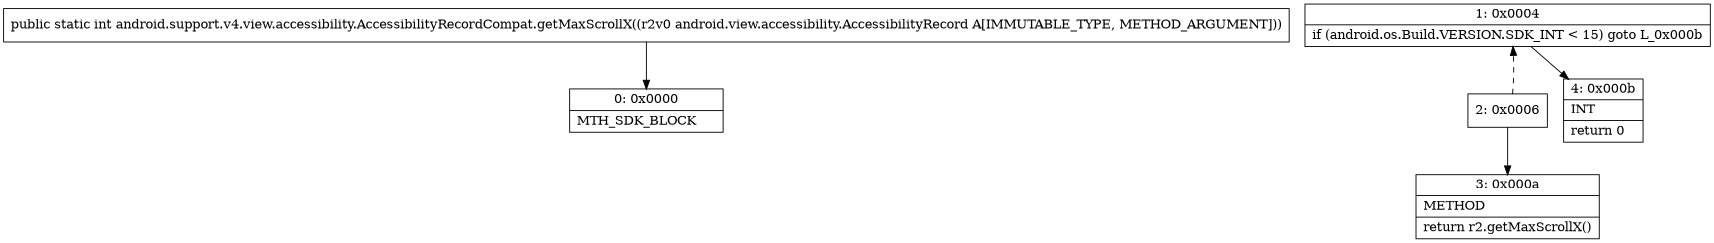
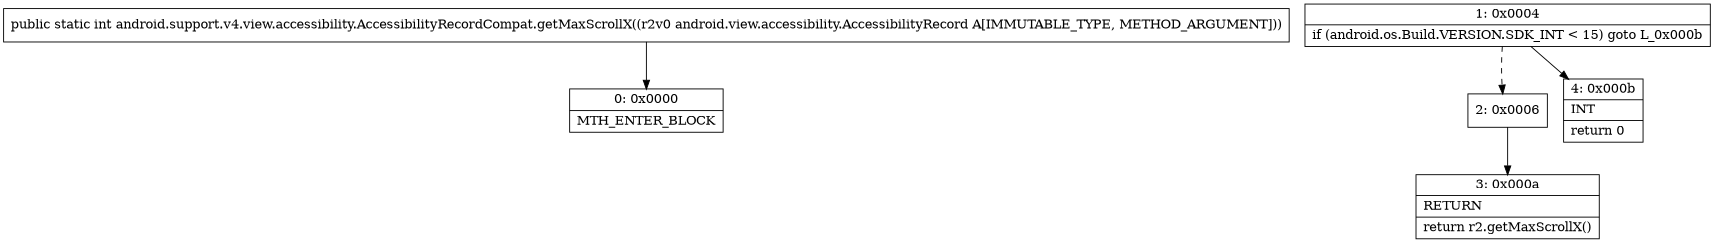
edge "2: 0x0006" -> "1: 0x0004": reversed
node "0: 0x0000": text "MTH_SDK_BLOCK" -> "MTH_ENTER_BLOCK"
node "3: 0x000a": text "METHOD" -> "RETURN"
